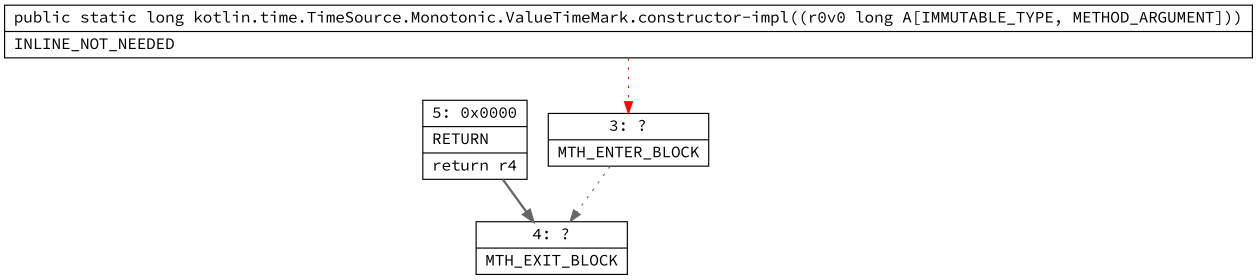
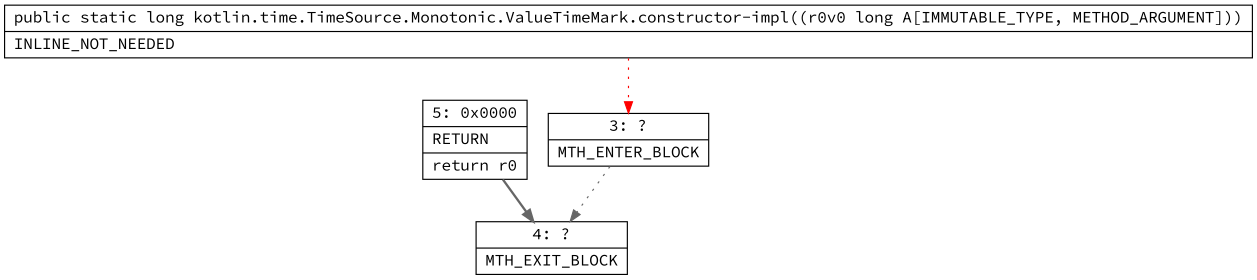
node "5: 0x0000": text "return r4" -> "return r0"
